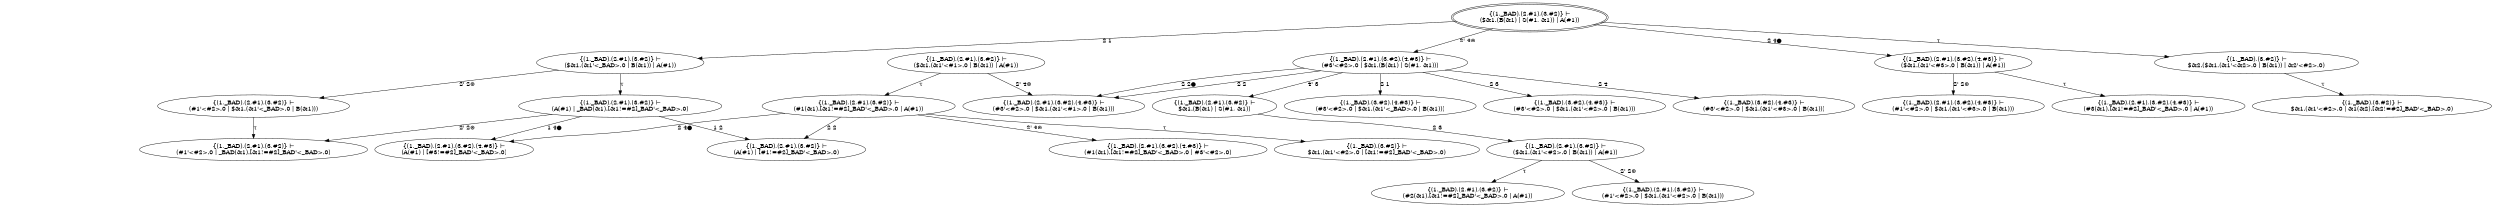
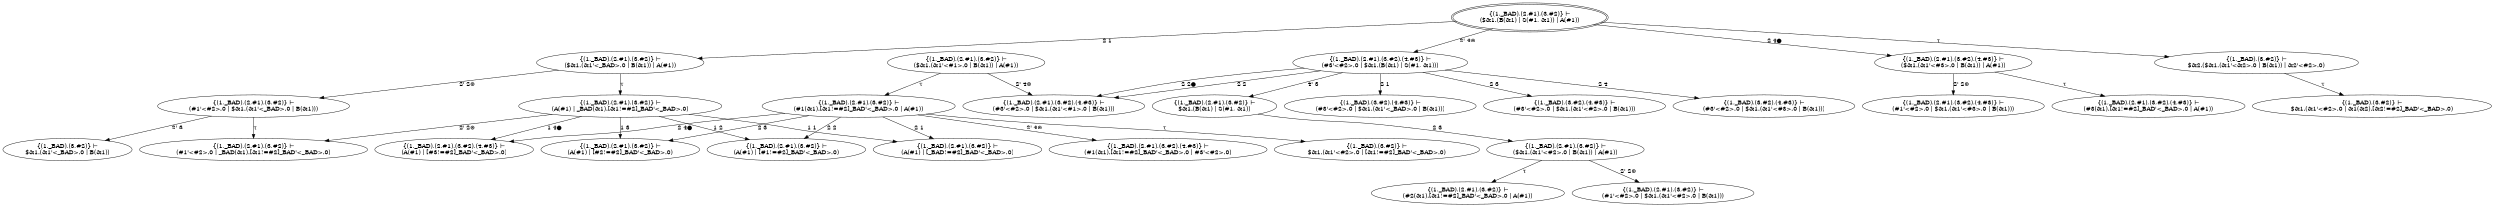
node "{(1,_BAD),(3,#2)} ⊢ $&1.(&1'<_BAD>.0 | B(&1))": added
node "{(1,_BAD),(2,#1),(3,#2)} ⊢ (A(#1) | [#2!=#2]_BAD'<_BAD>.0)": added
node "{(1,_BAD),(2,#1),(3,#2)} ⊢ (A(#1) | [_BAD!=#2]_BAD'<_BAD>.0)": added
